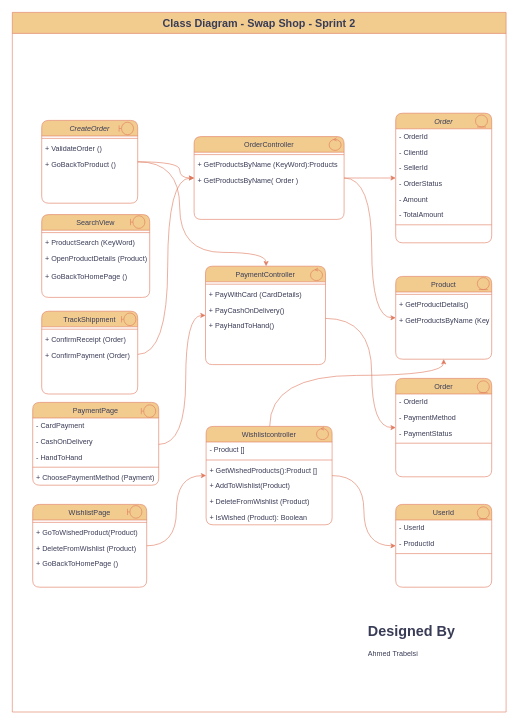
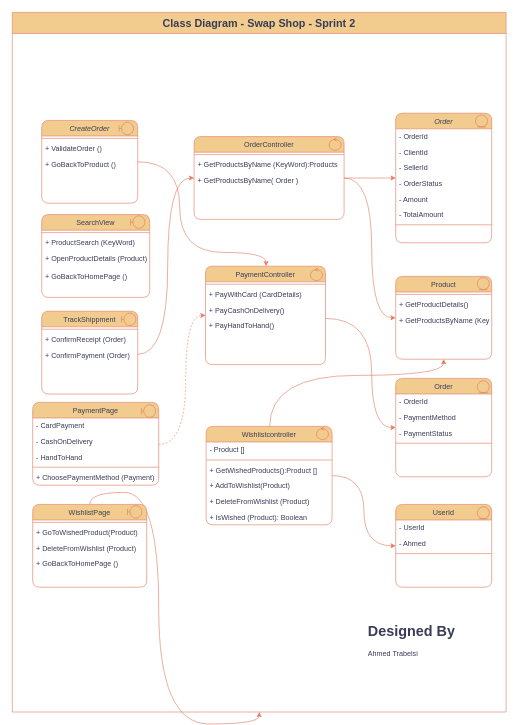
edge "CreateOrder" -> "OrderController": removed
edge "PaymentPage" -> "PaymentController": style solid -> dashed
edge "WishlistPage" -> "Wishlistcontroller": now "WishlistPage" -> "Class Diagram - Swap Shop - Sprint 2"
node "- ProductId": label "- ProductId" -> "- Ahmed"
